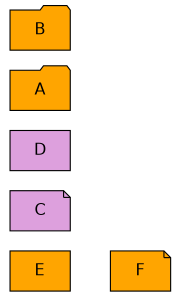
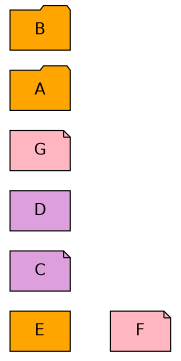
node "G": added
node "F": fillcolor orange -> lightpink
